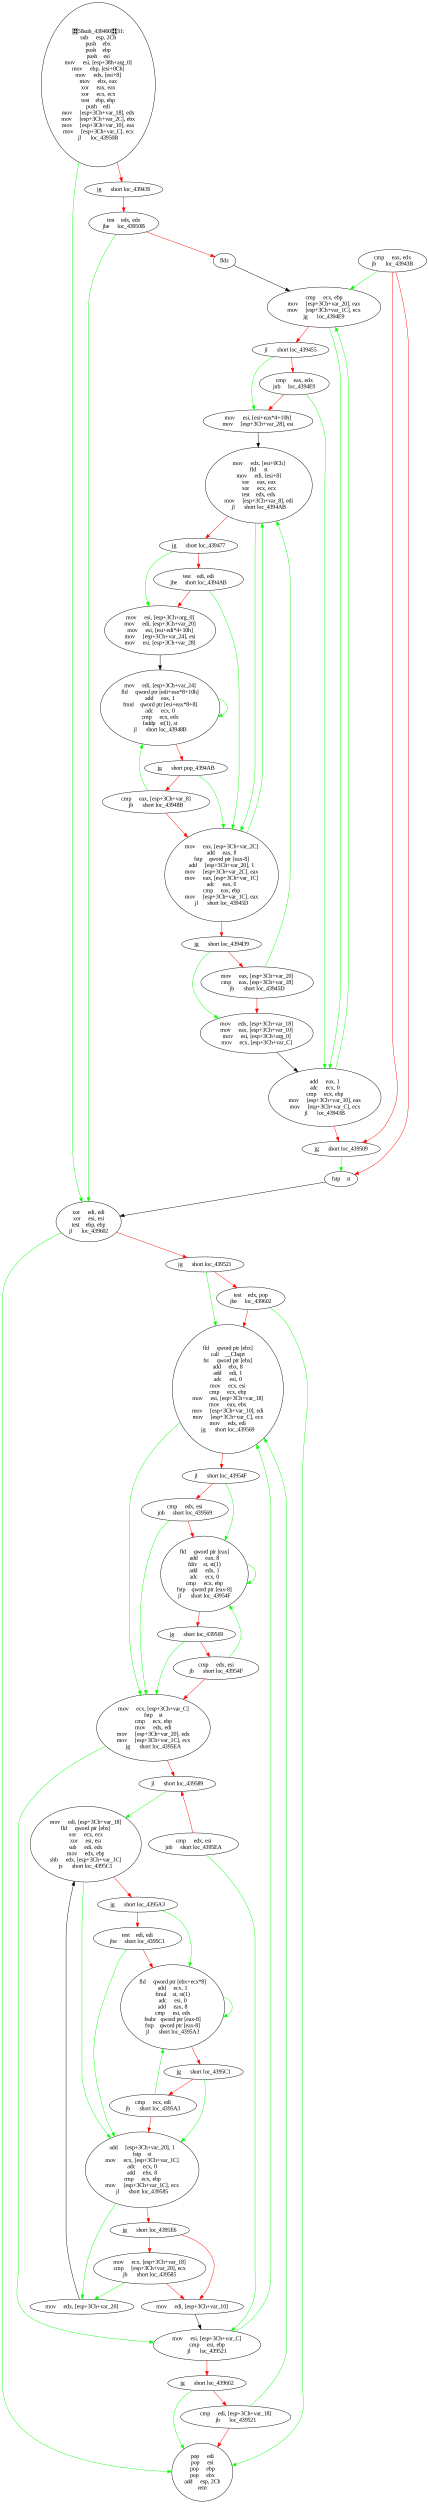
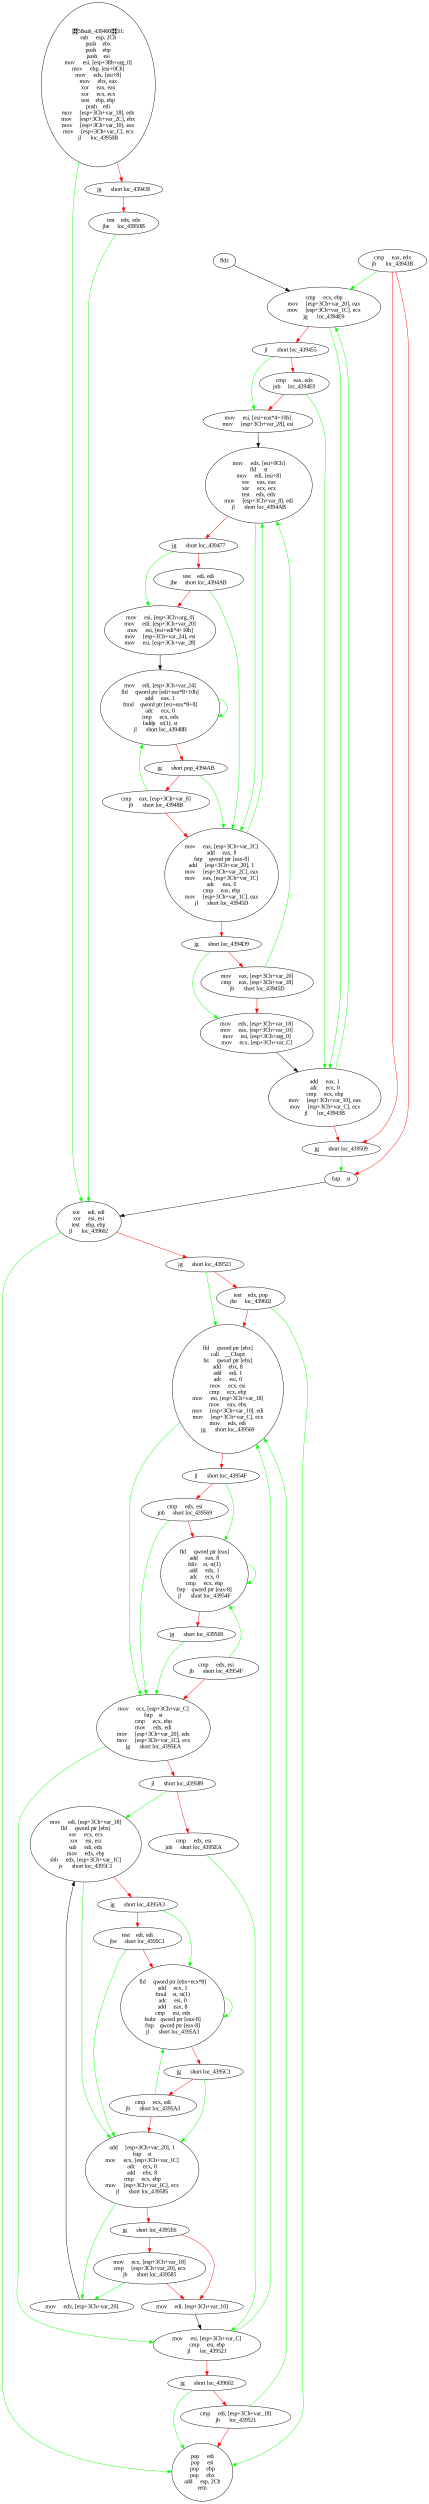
edge "test    edx, edx jbe     loc_43950B" -> "fldz": removed
edge "jg      short loc_439569" -> "cmp     edx, esi jb      short loc_43954F": removed
edge "cmp     edx, esi jnb     short loc_4395EA" -> "jl      short loc_439589": reversed
